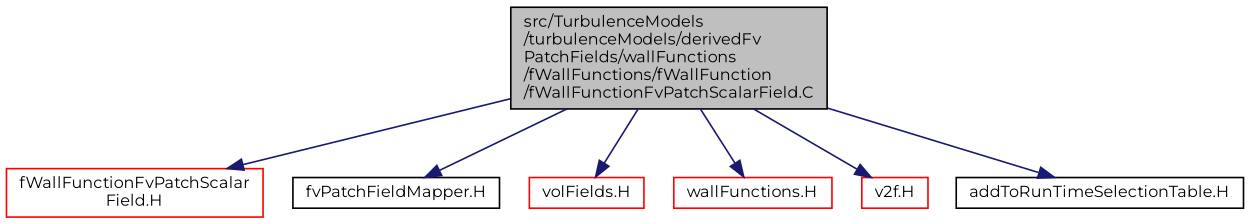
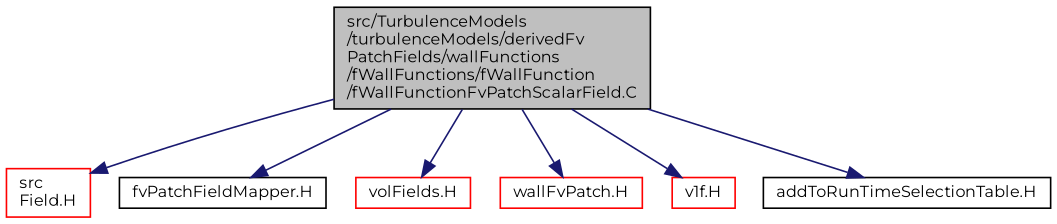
node "fWallFunctionFvPatchScalar Field.H": label "fWallFunctionFvPatchScalar Field.H" -> "src Field.H"
node "wallFunctions.H": label "wallFunctions.H" -> "wallFvPatch.H"
node "v2f.H": label "v2f.H" -> "v1f.H"
